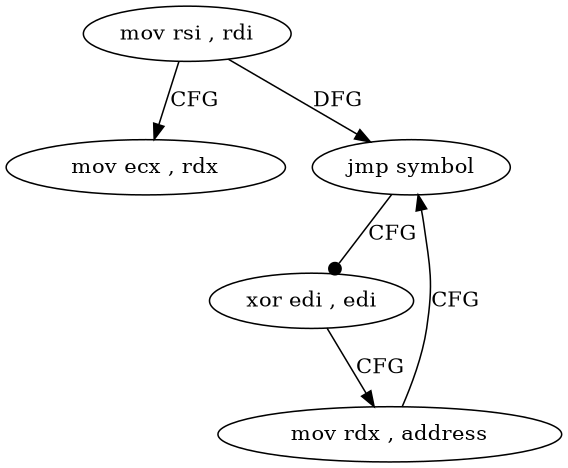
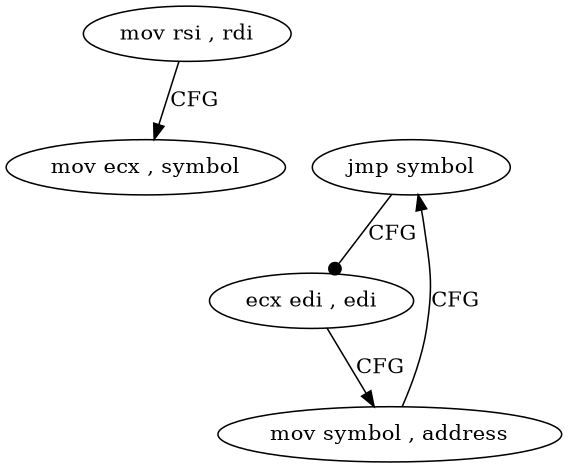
edge "mov rsi , rdi" -> "jmp symbol": removed, label "DFG"
node "mov ecx , rdx": label "mov ecx , rdx" -> "mov ecx , symbol"
node "xor edi , edi": label "xor edi , edi" -> "ecx edi , edi"
node "mov rdx , address": label "mov rdx , address" -> "mov symbol , address"
